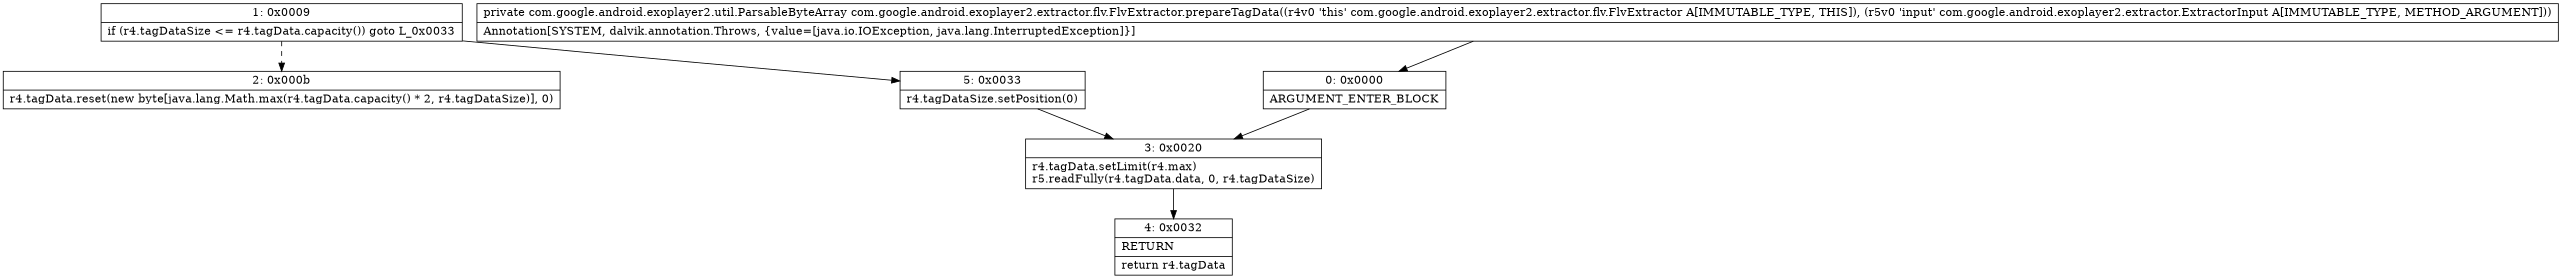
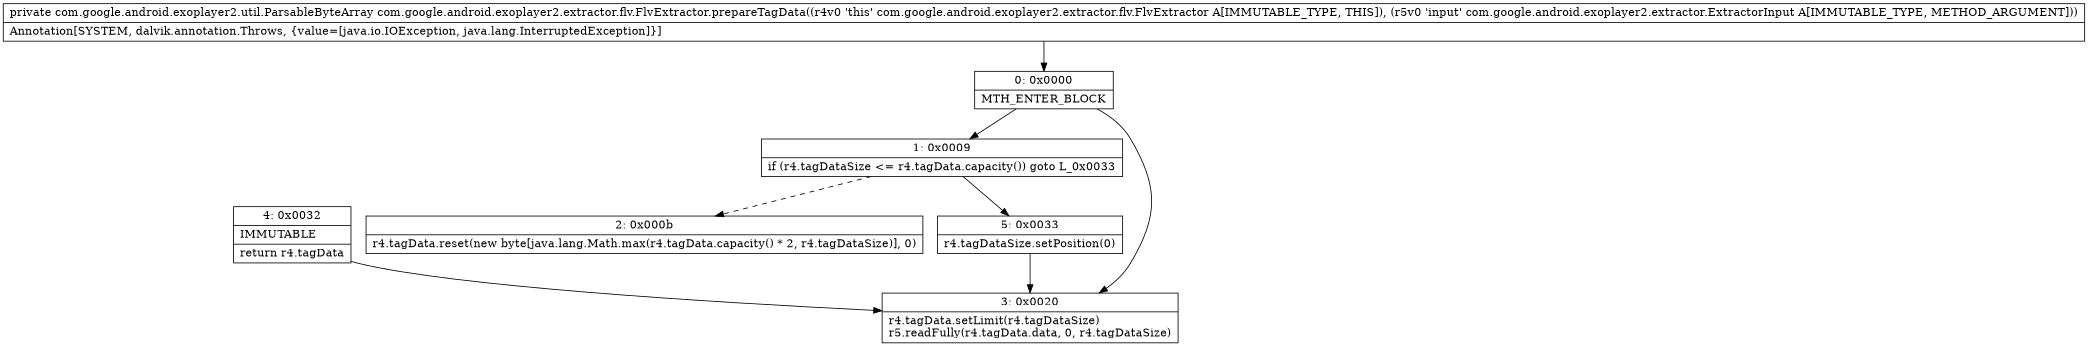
node "0: 0x0000": text "ARGUMENT_ENTER_BLOCK" -> "MTH_ENTER_BLOCK"
edge "0: 0x0000" -> "1: 0x0009": added
node "3: 0x0020": text "r4.tagData.setLimit(r4.max)" -> "r4.tagData.setLimit(r4.tagDataSize)"
edge "3: 0x0020" -> "4: 0x0032": reversed
node "4: 0x0032": text "RETURN" -> "IMMUTABLE"
